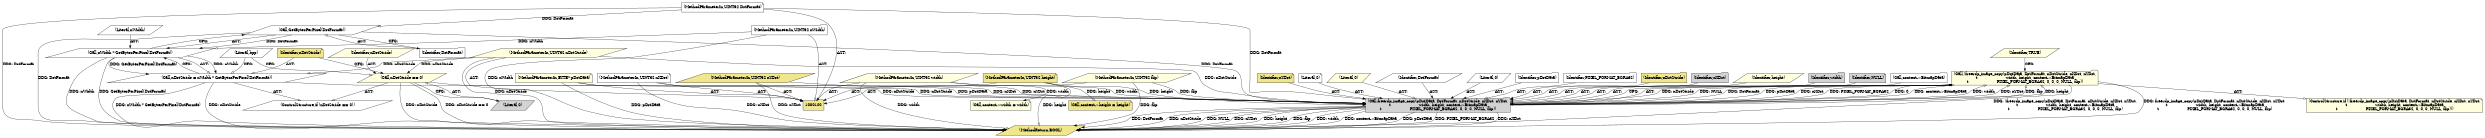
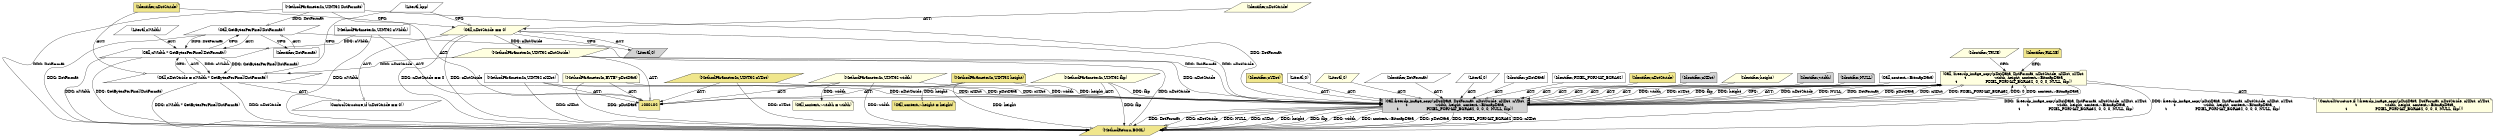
node "(Identifier,FALSE)": added
edge "(MethodParameterIn,UINT32 nDstStride)" -> "(Call,nDstStride = nWidth * GetBytesPerPixel(DstFormat))": arrowhead onormal -> normal
edge "(MethodParameterIn,UINT32 nDstStride)" -> "(Call,nDstStride == 0)": reversed
